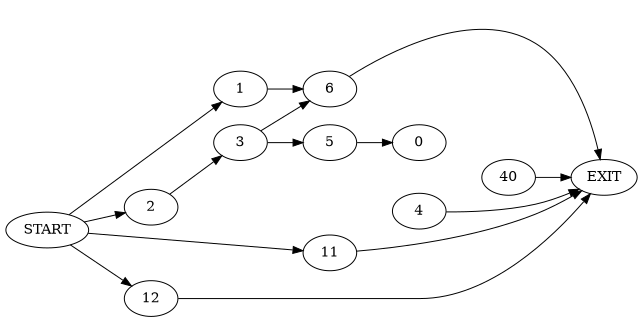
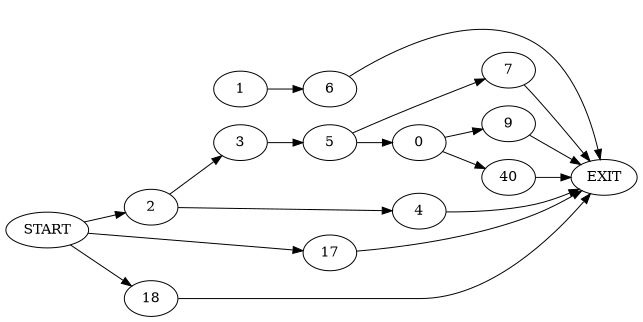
node "7": added
edge "3" -> "6": removed
node "9": added
edge "0" -> "40": added
edge "START" -> "1": removed
edge "2" -> "4": added
node "11": label "11" -> "17"
node "12": label "12" -> "18"
